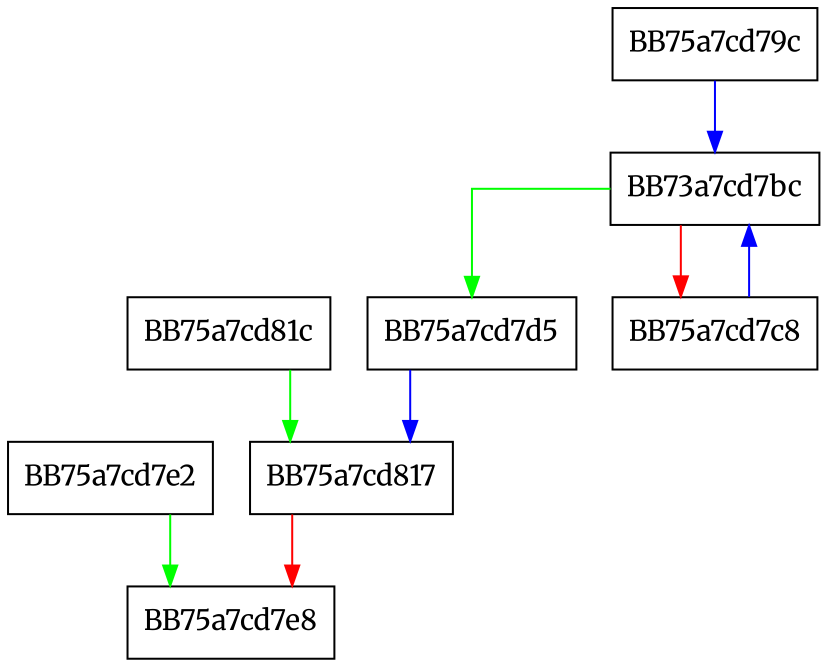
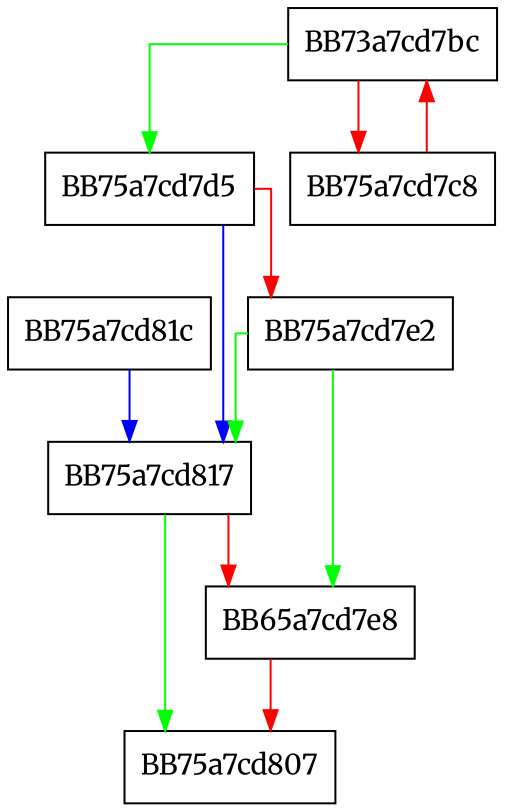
node "BB75a7cd79c": removed
edge "BB75a7cd7d5" -> "BB75a7cd7e2": added
edge "BB75a7cd7c8" -> "BB73a7cd7bc": color blue -> red
edge "BB75a7cd7e2" -> "BB75a7cd817": added
edge "BB75a7cd81c" -> "BB75a7cd817": color green -> blue
node "BB75a7cd7e8": label "BB75a7cd7e8" -> "BB65a7cd7e8"
node "BB75a7cd807": added
